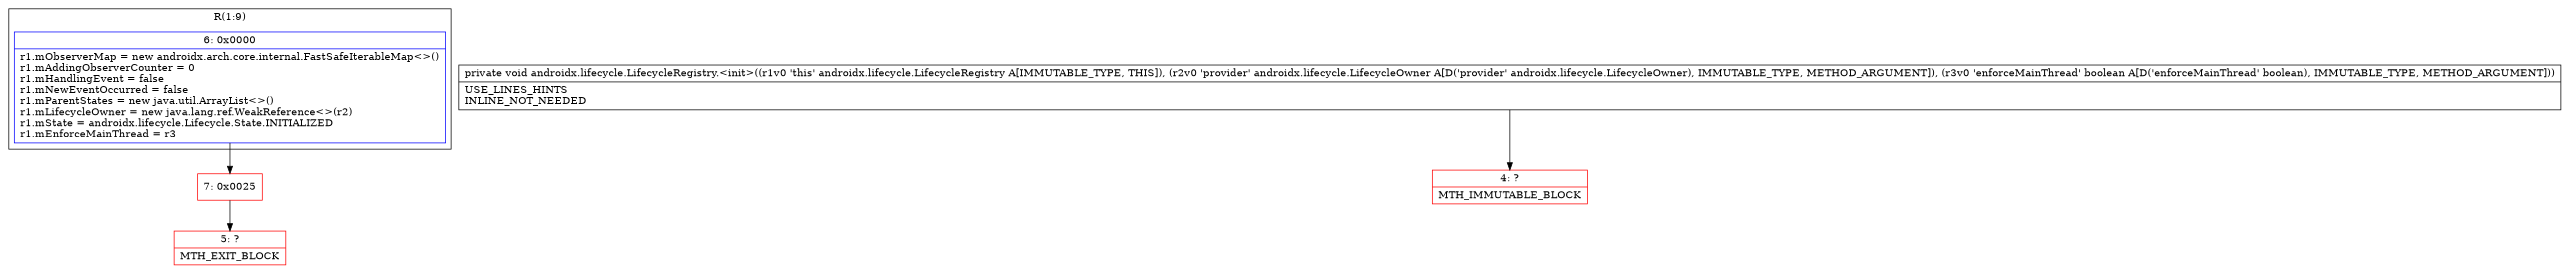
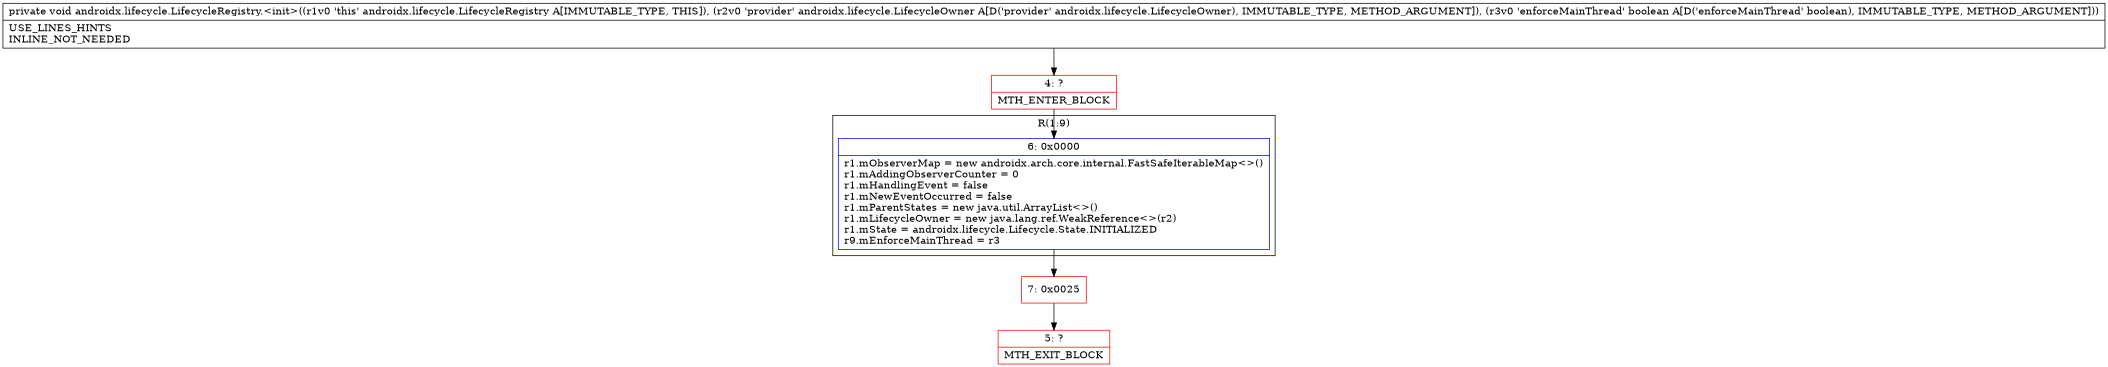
edge "4: ?" -> "6: 0x0000": added
node "6: 0x0000": text "r1.mEnforceMainThread = r3" -> "r9.mEnforceMainThread = r3"
node "4: ?": text "MTH_IMMUTABLE_BLOCK" -> "MTH_ENTER_BLOCK"
